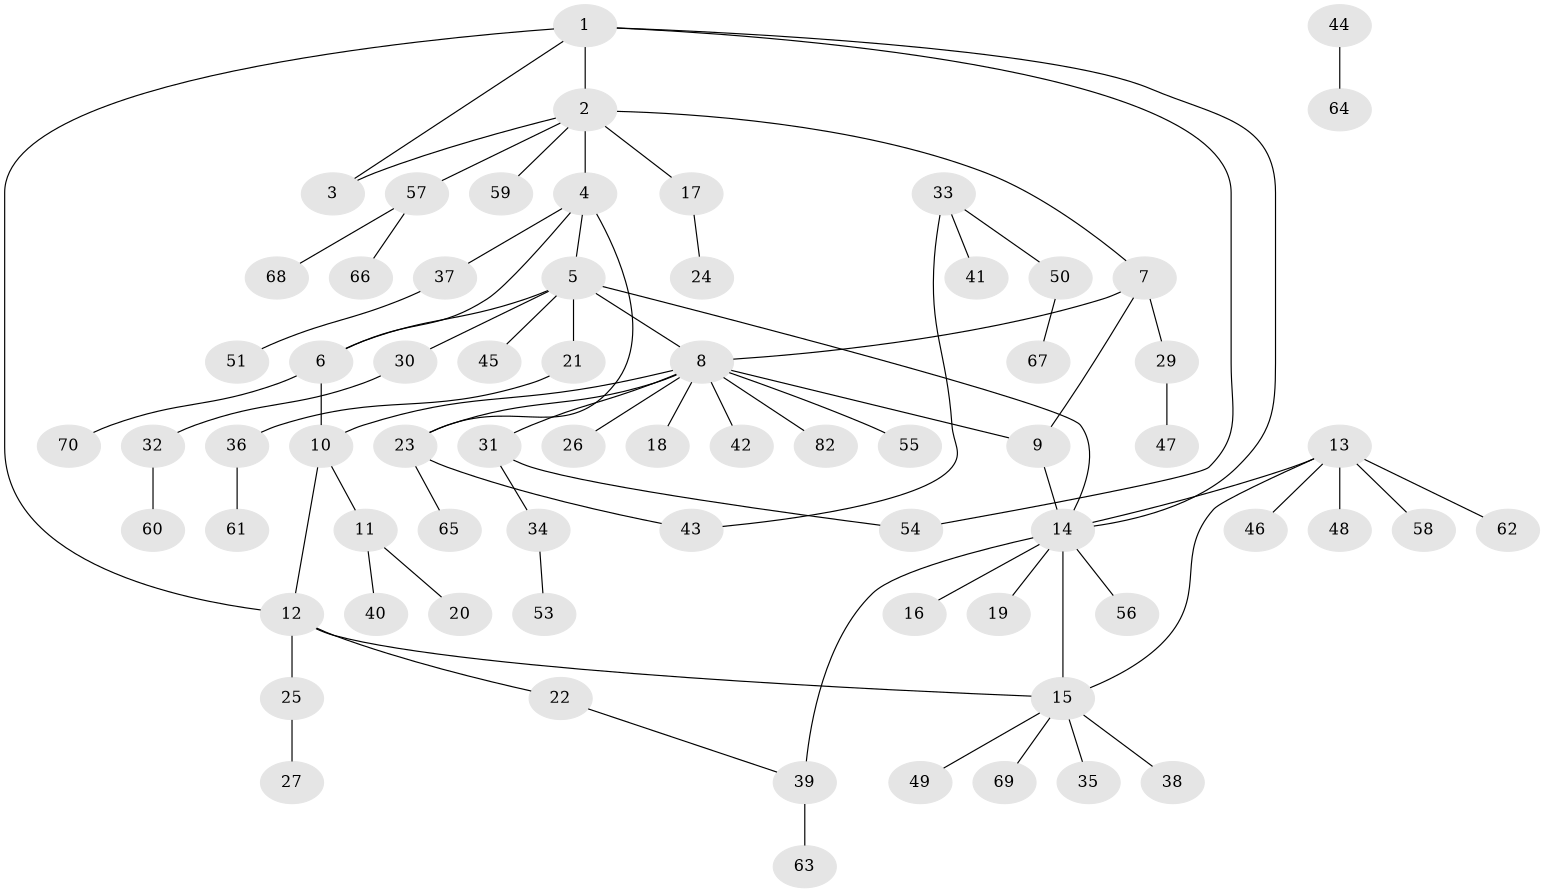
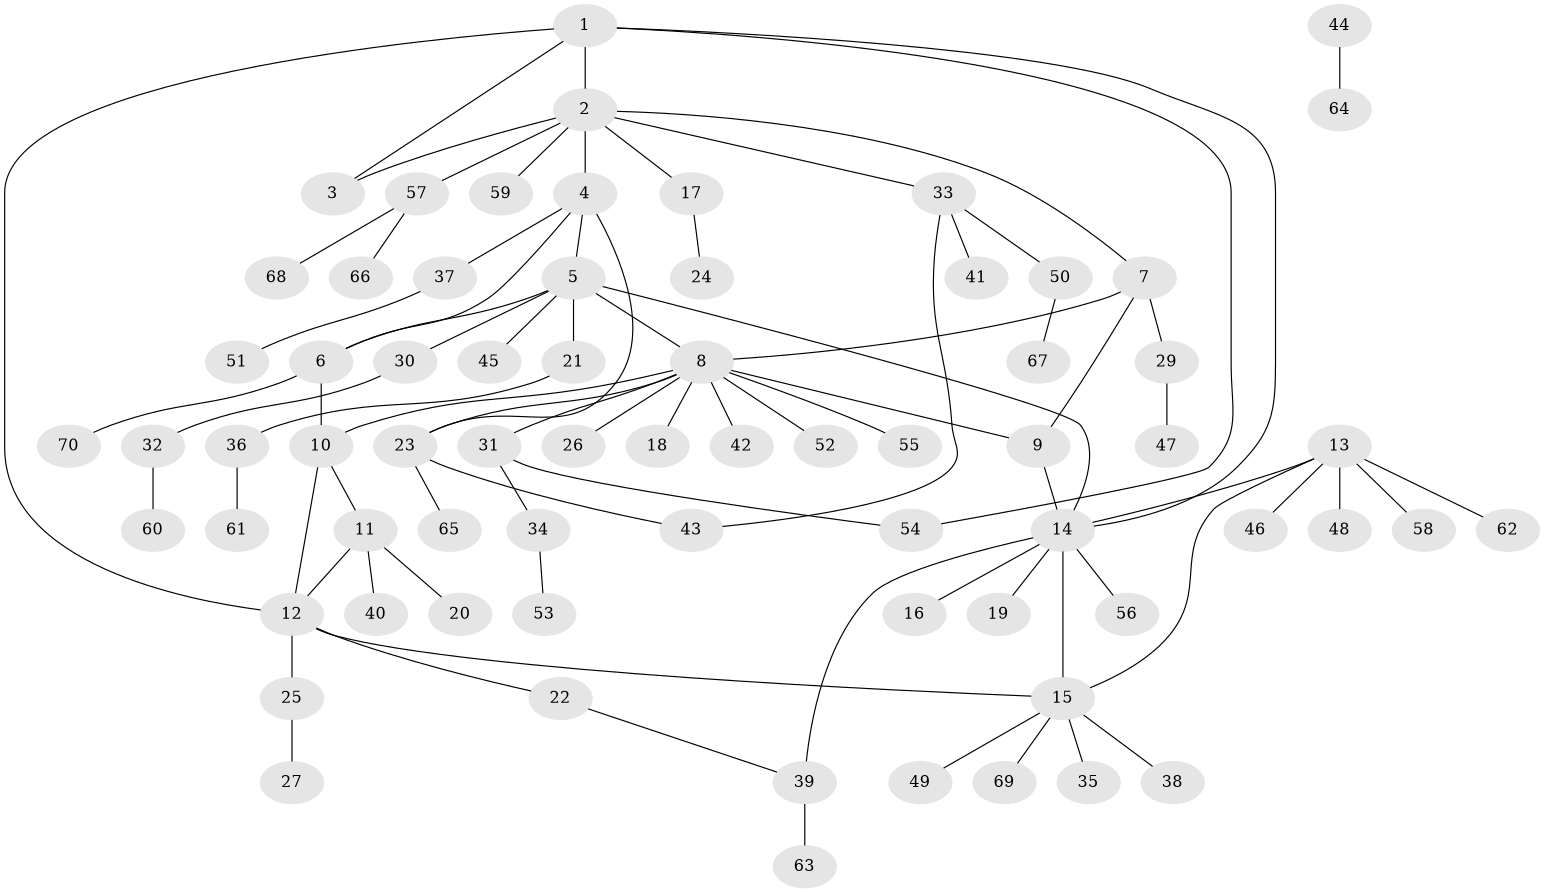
edge "2" -- "33": added
node "82": label "82" -> "52"
edge "11" -- "12": added
